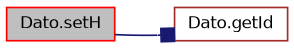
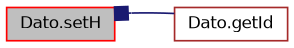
edge "Dato.setH" -> "Dato.getId": reversed
